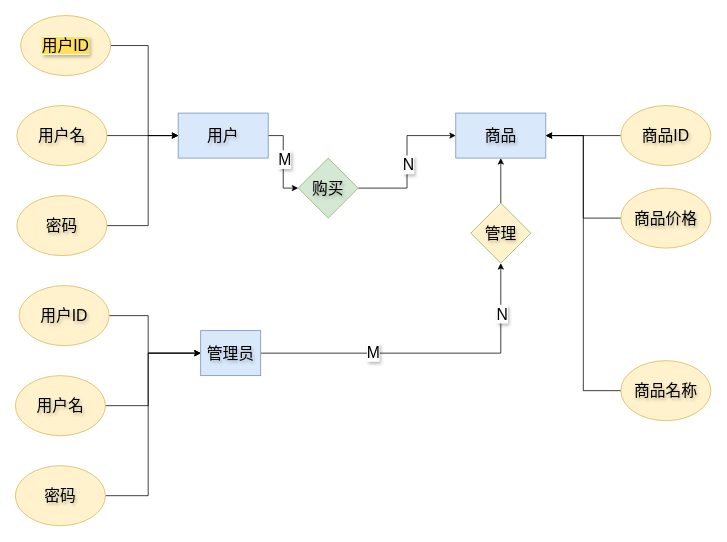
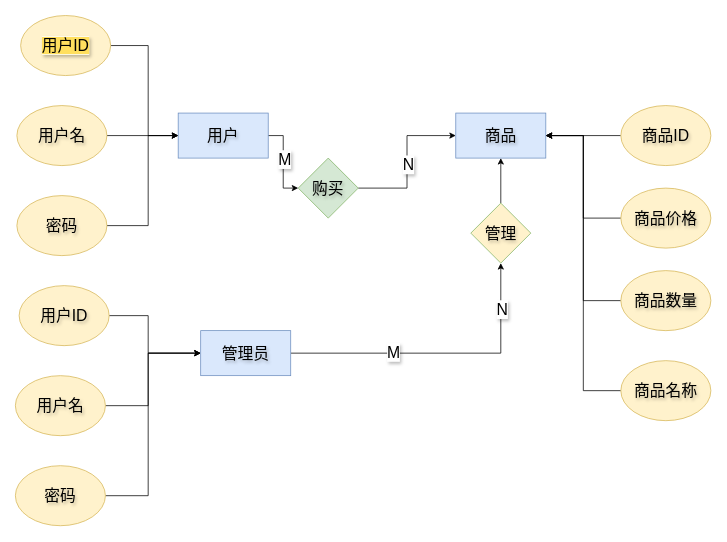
edge "商品数量" -> "商品": added
node "商品数量": added
node "管理员": size 60x45 -> 90x45
